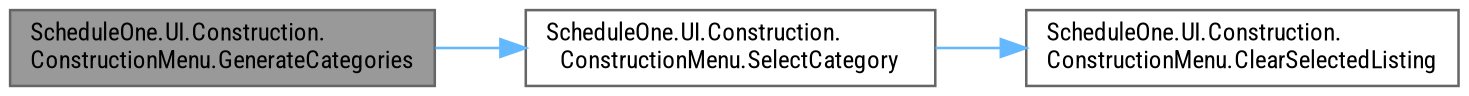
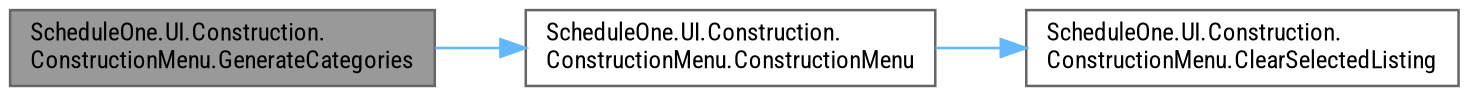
node "ScheduleOne.UI.Construction. ConstructionMenu.SelectCategory": label "ScheduleOne.UI.Construction. ConstructionMenu.SelectCategory" -> "ScheduleOne.UI.Construction. ConstructionMenu.ConstructionMenu"
